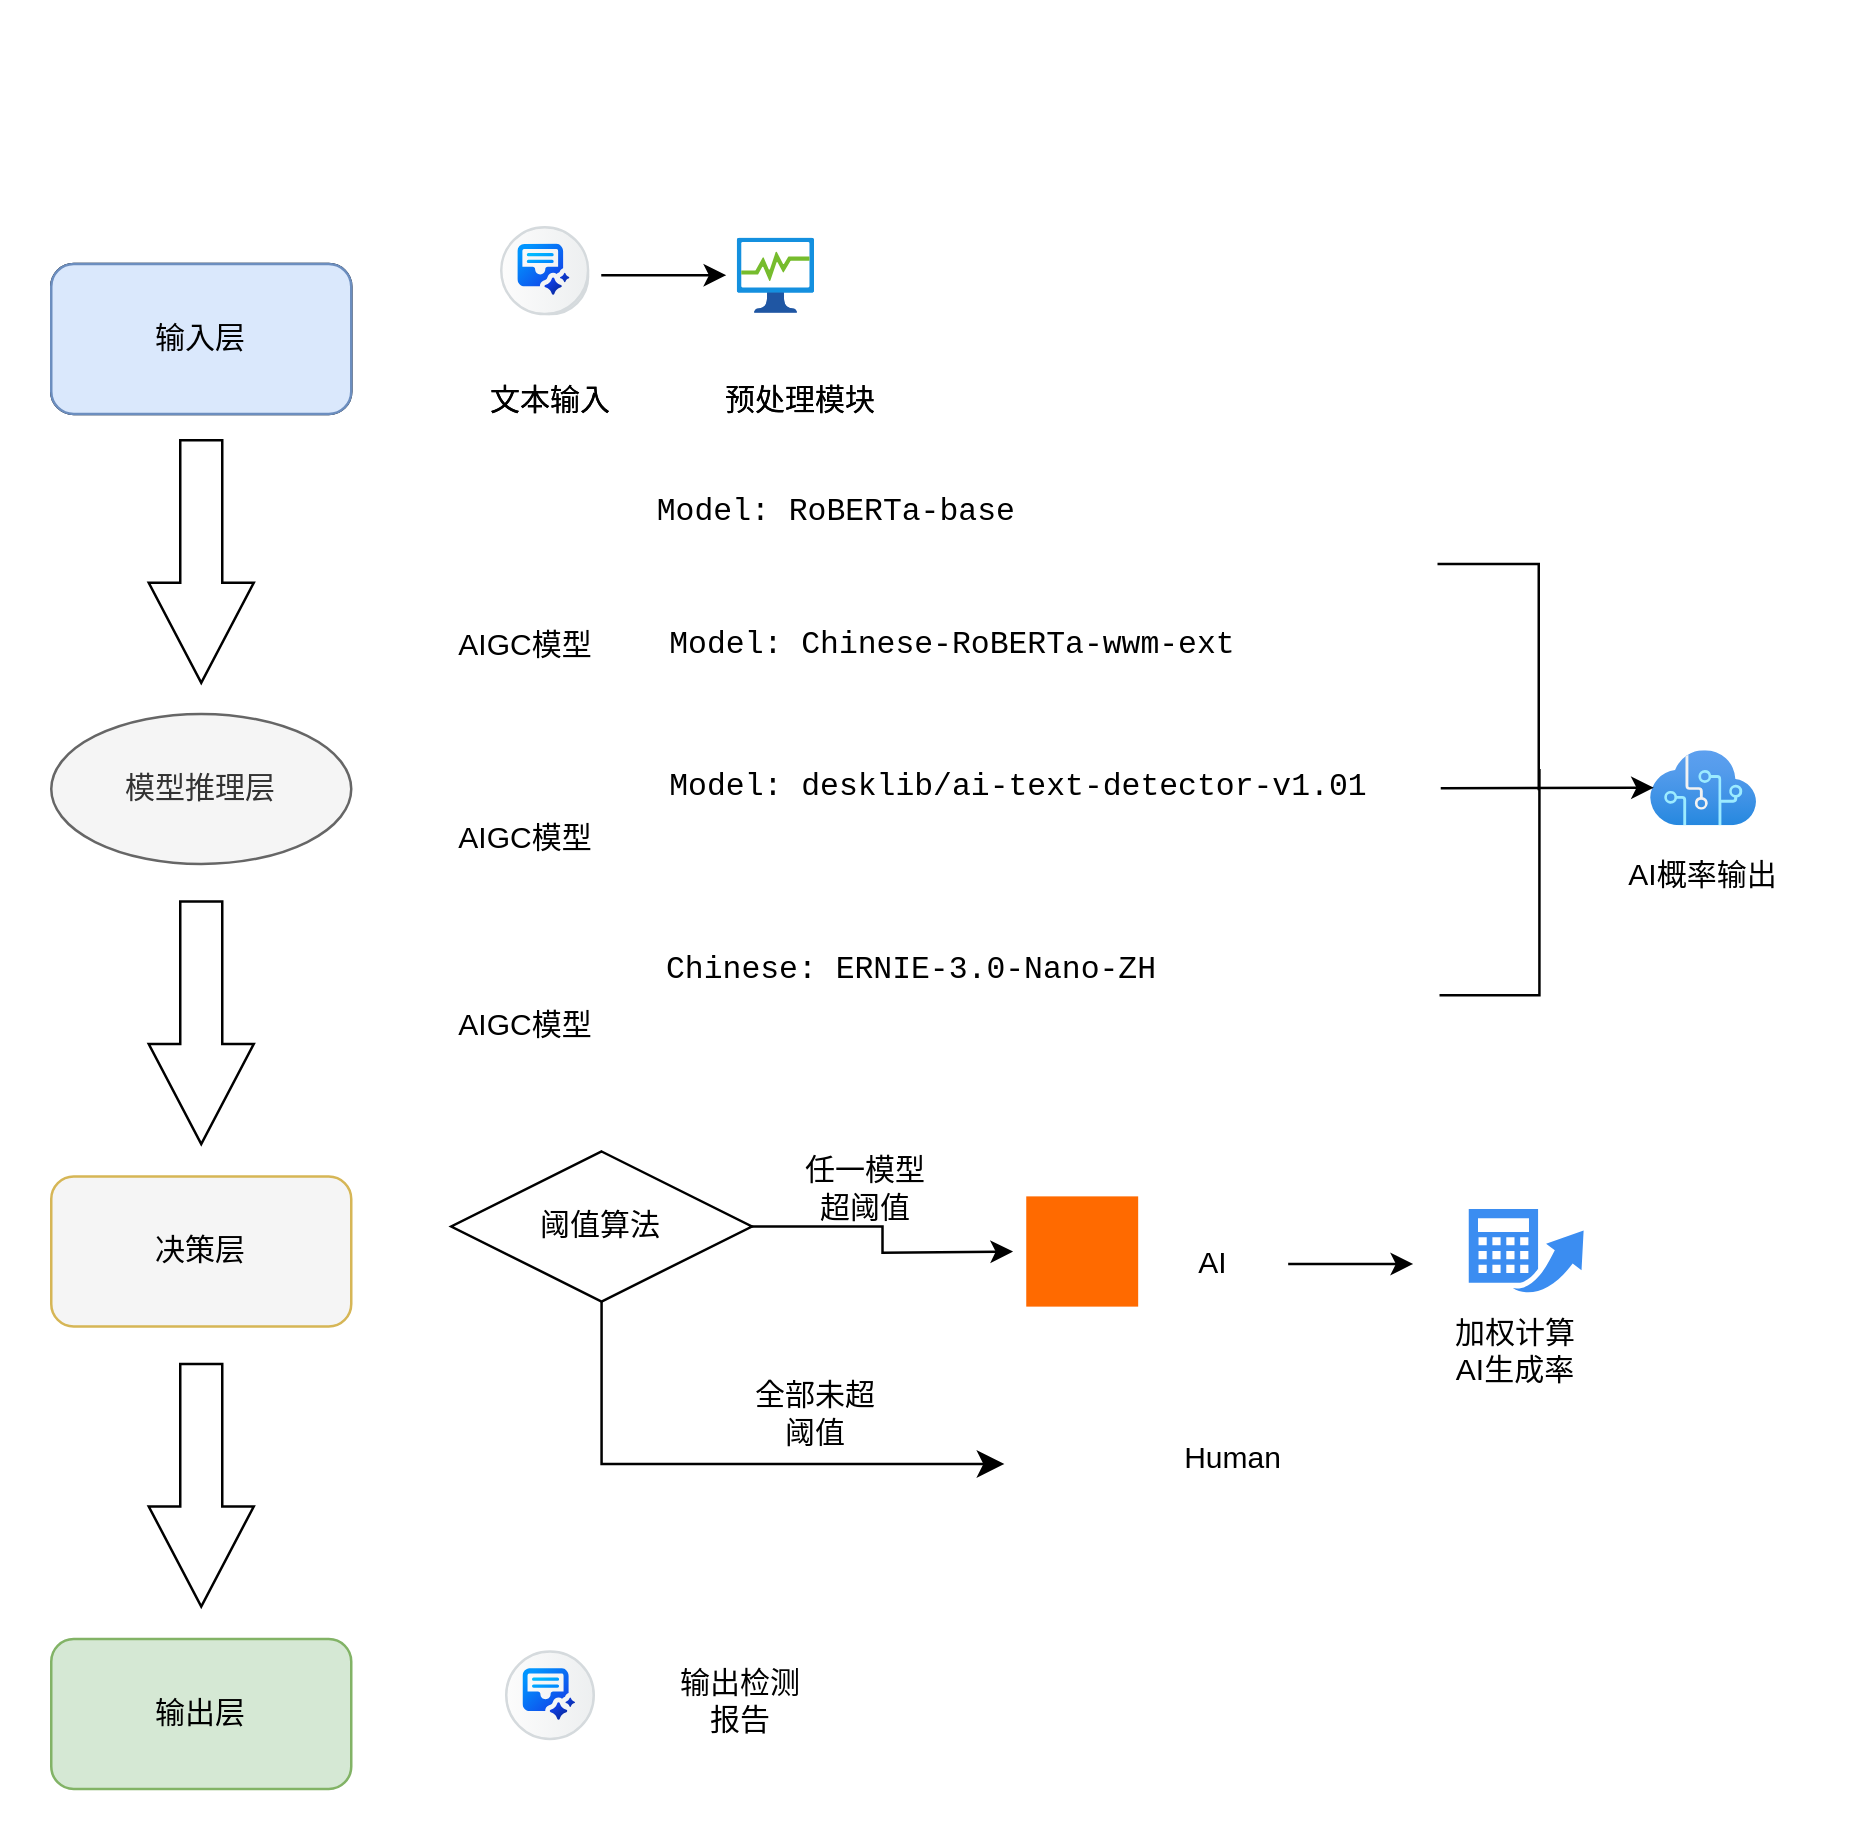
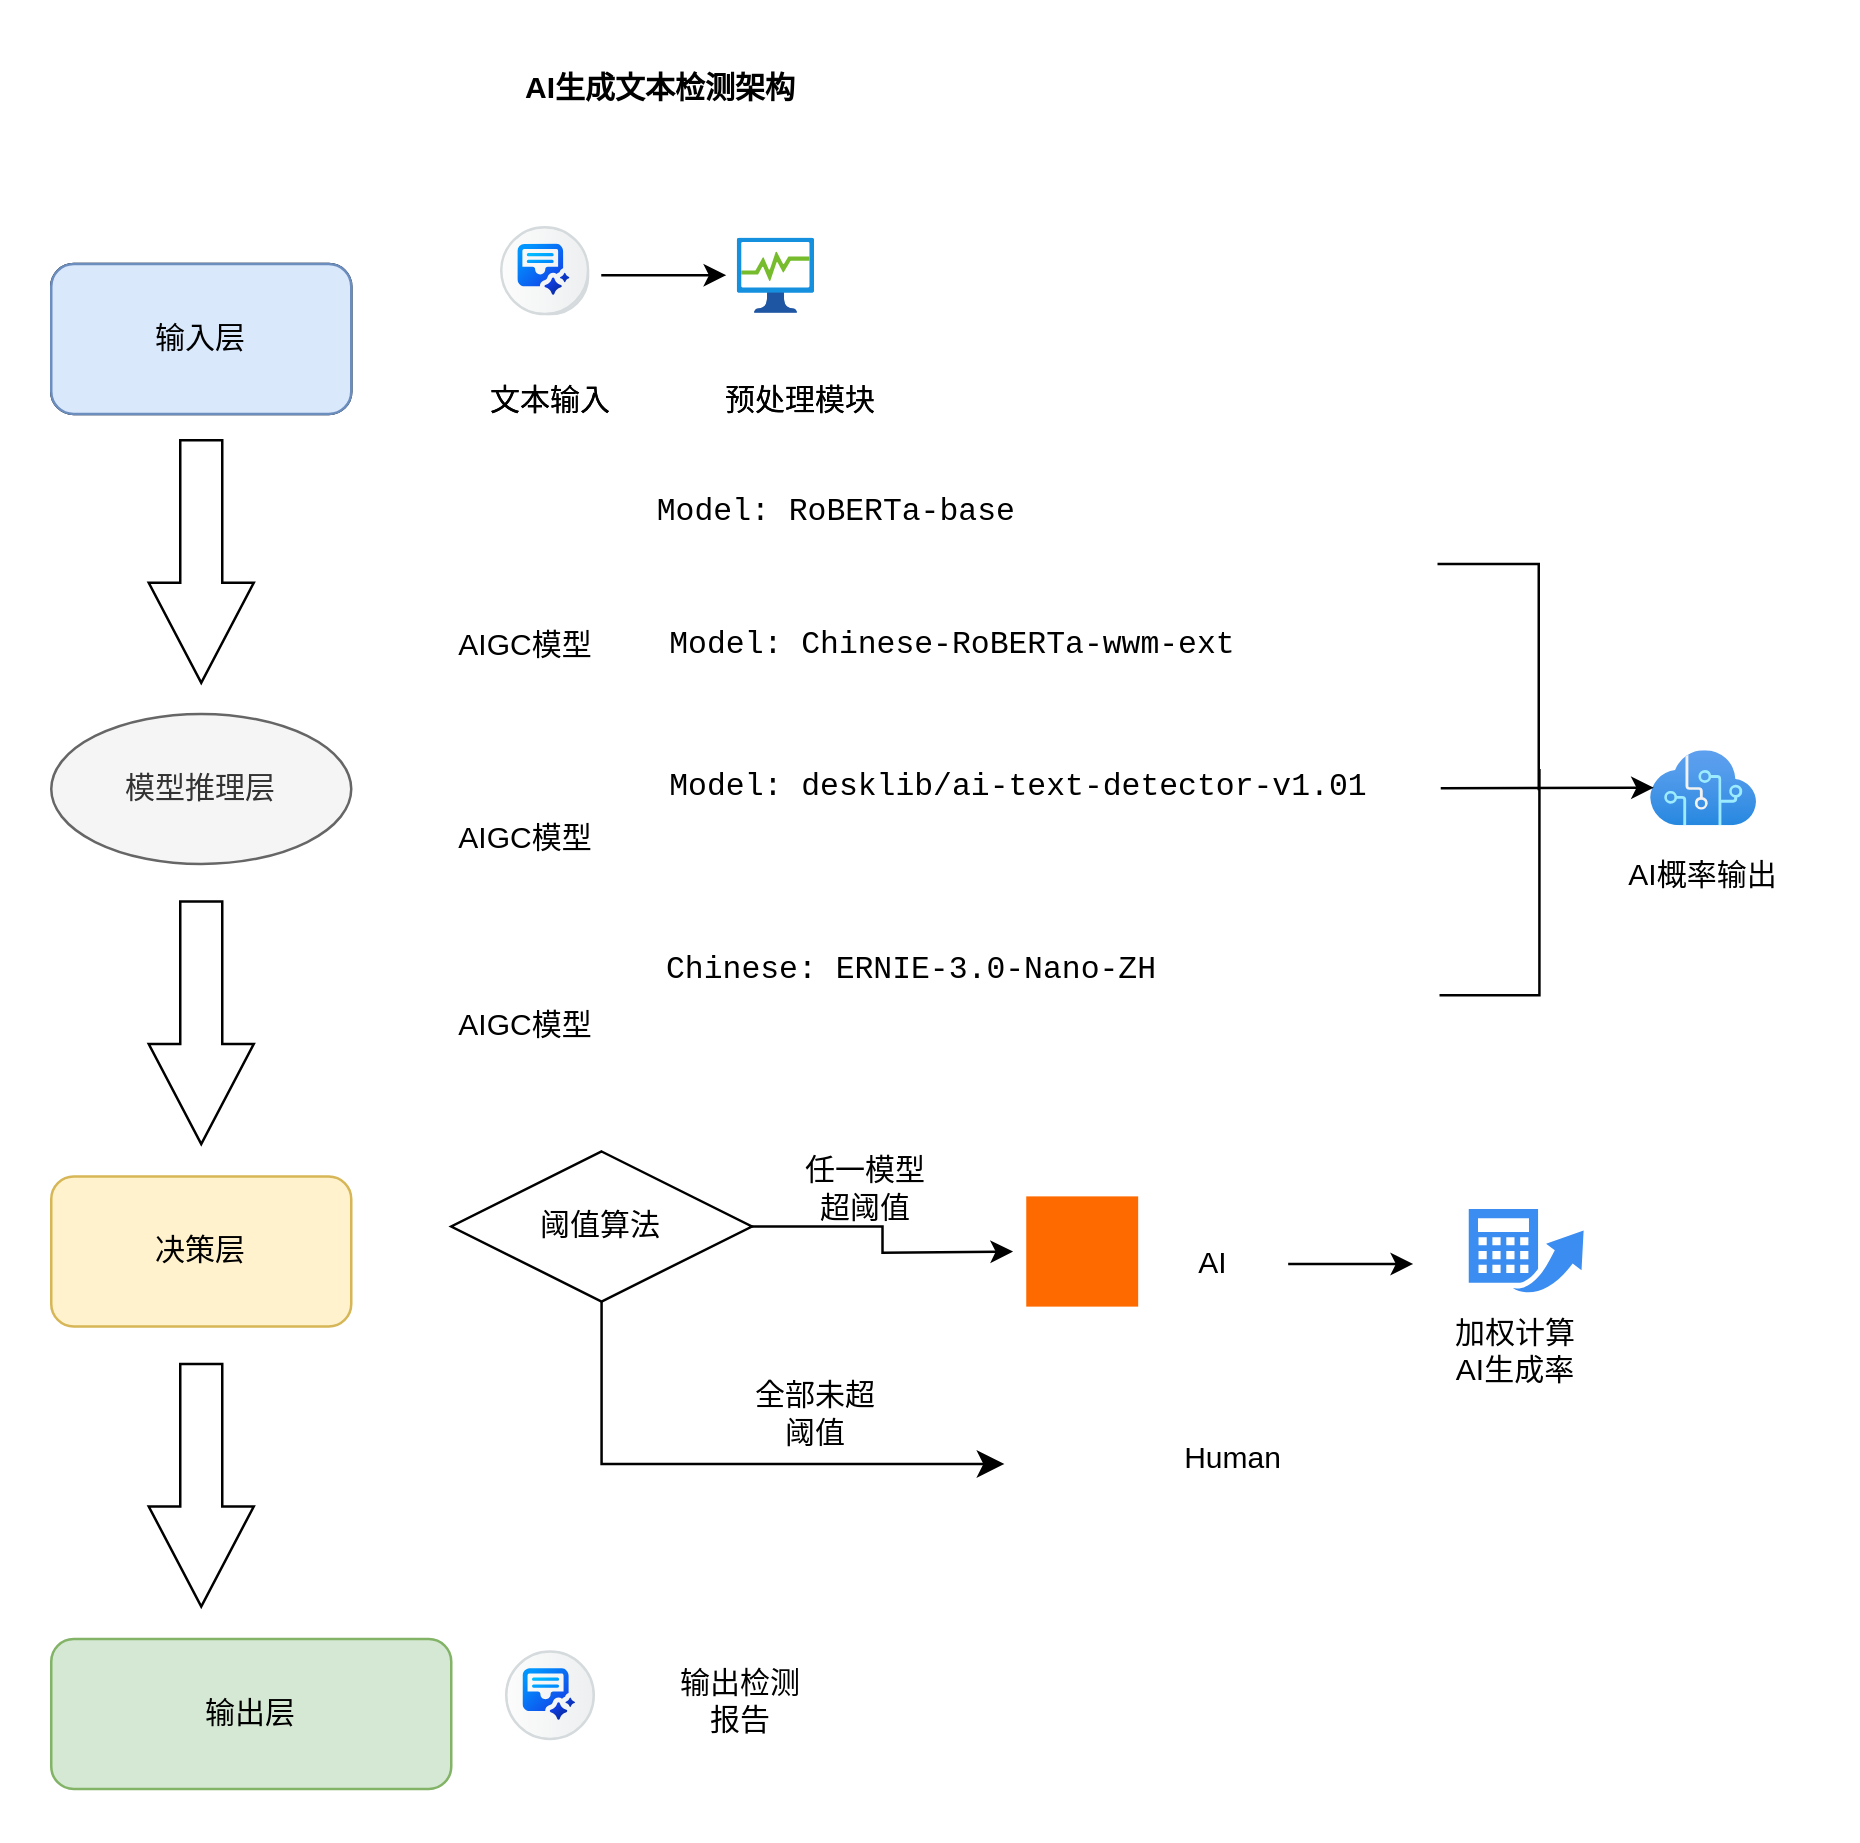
node "AI生成文本检测架构": added
node "决策层": fillcolor #f5f5f5 -> #fff2cc
node "输出层": size 300x150 -> 400x150
